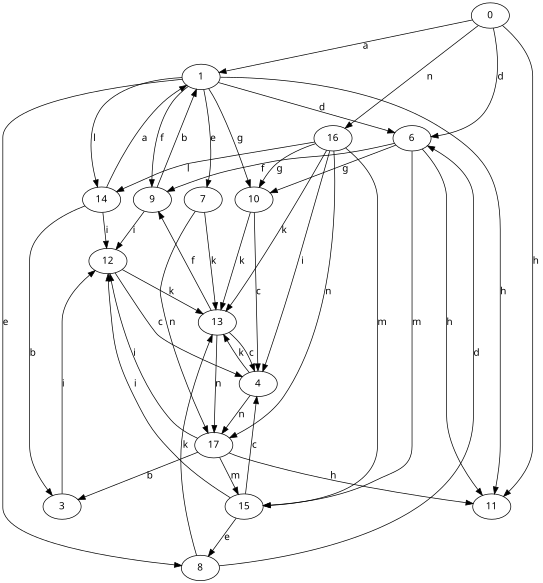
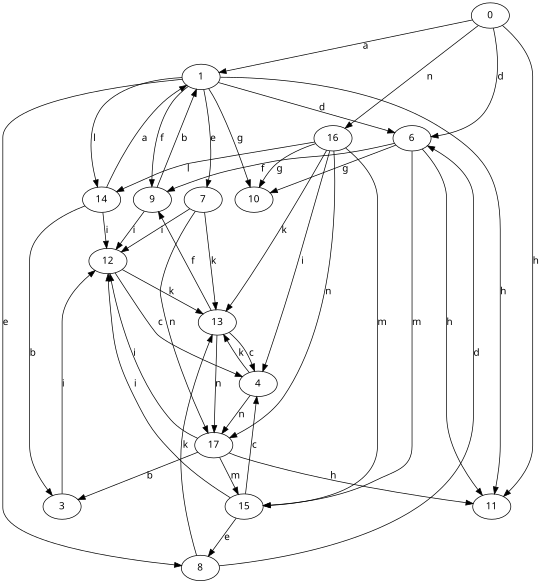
edge "7" -> "12": added, label "i"
edge "10" -> "13": removed, label "k"
edge "10" -> "4": removed, label "c"
